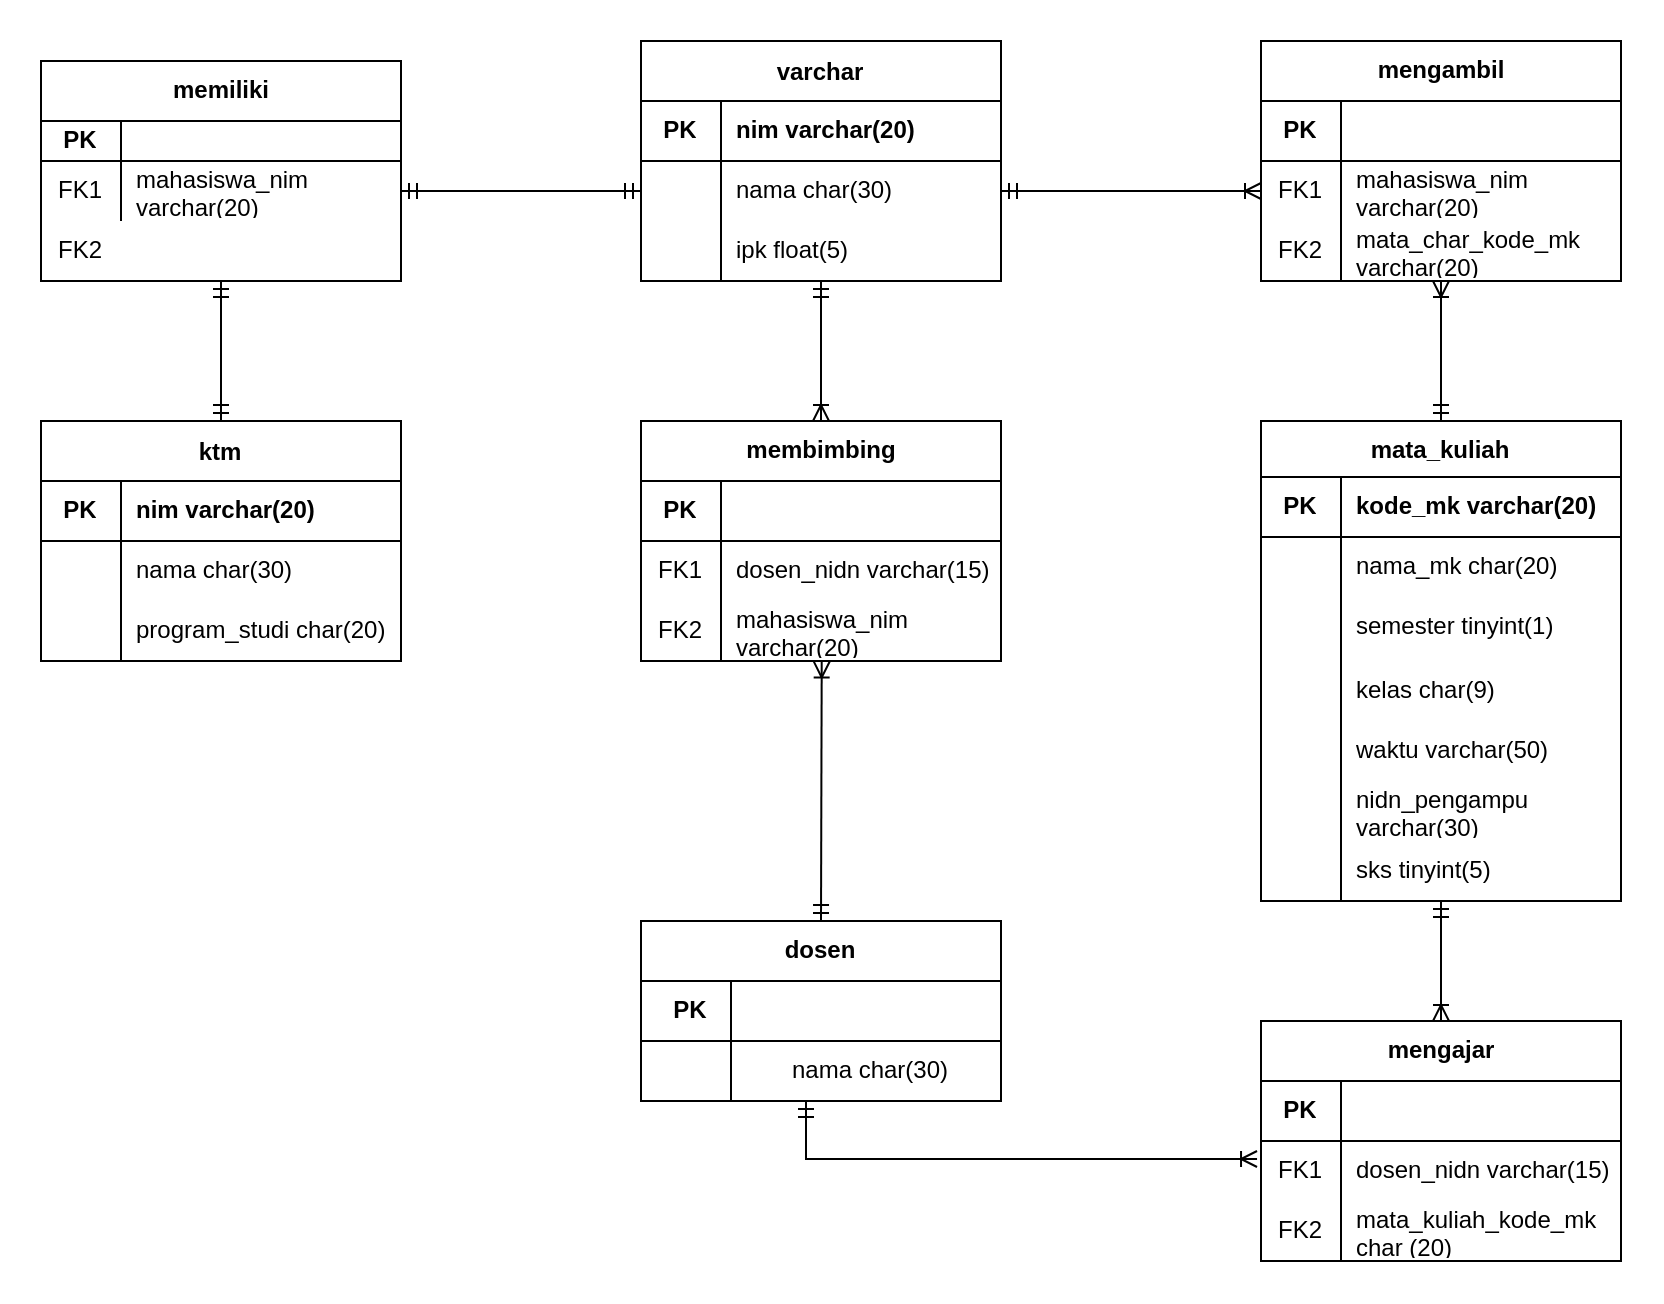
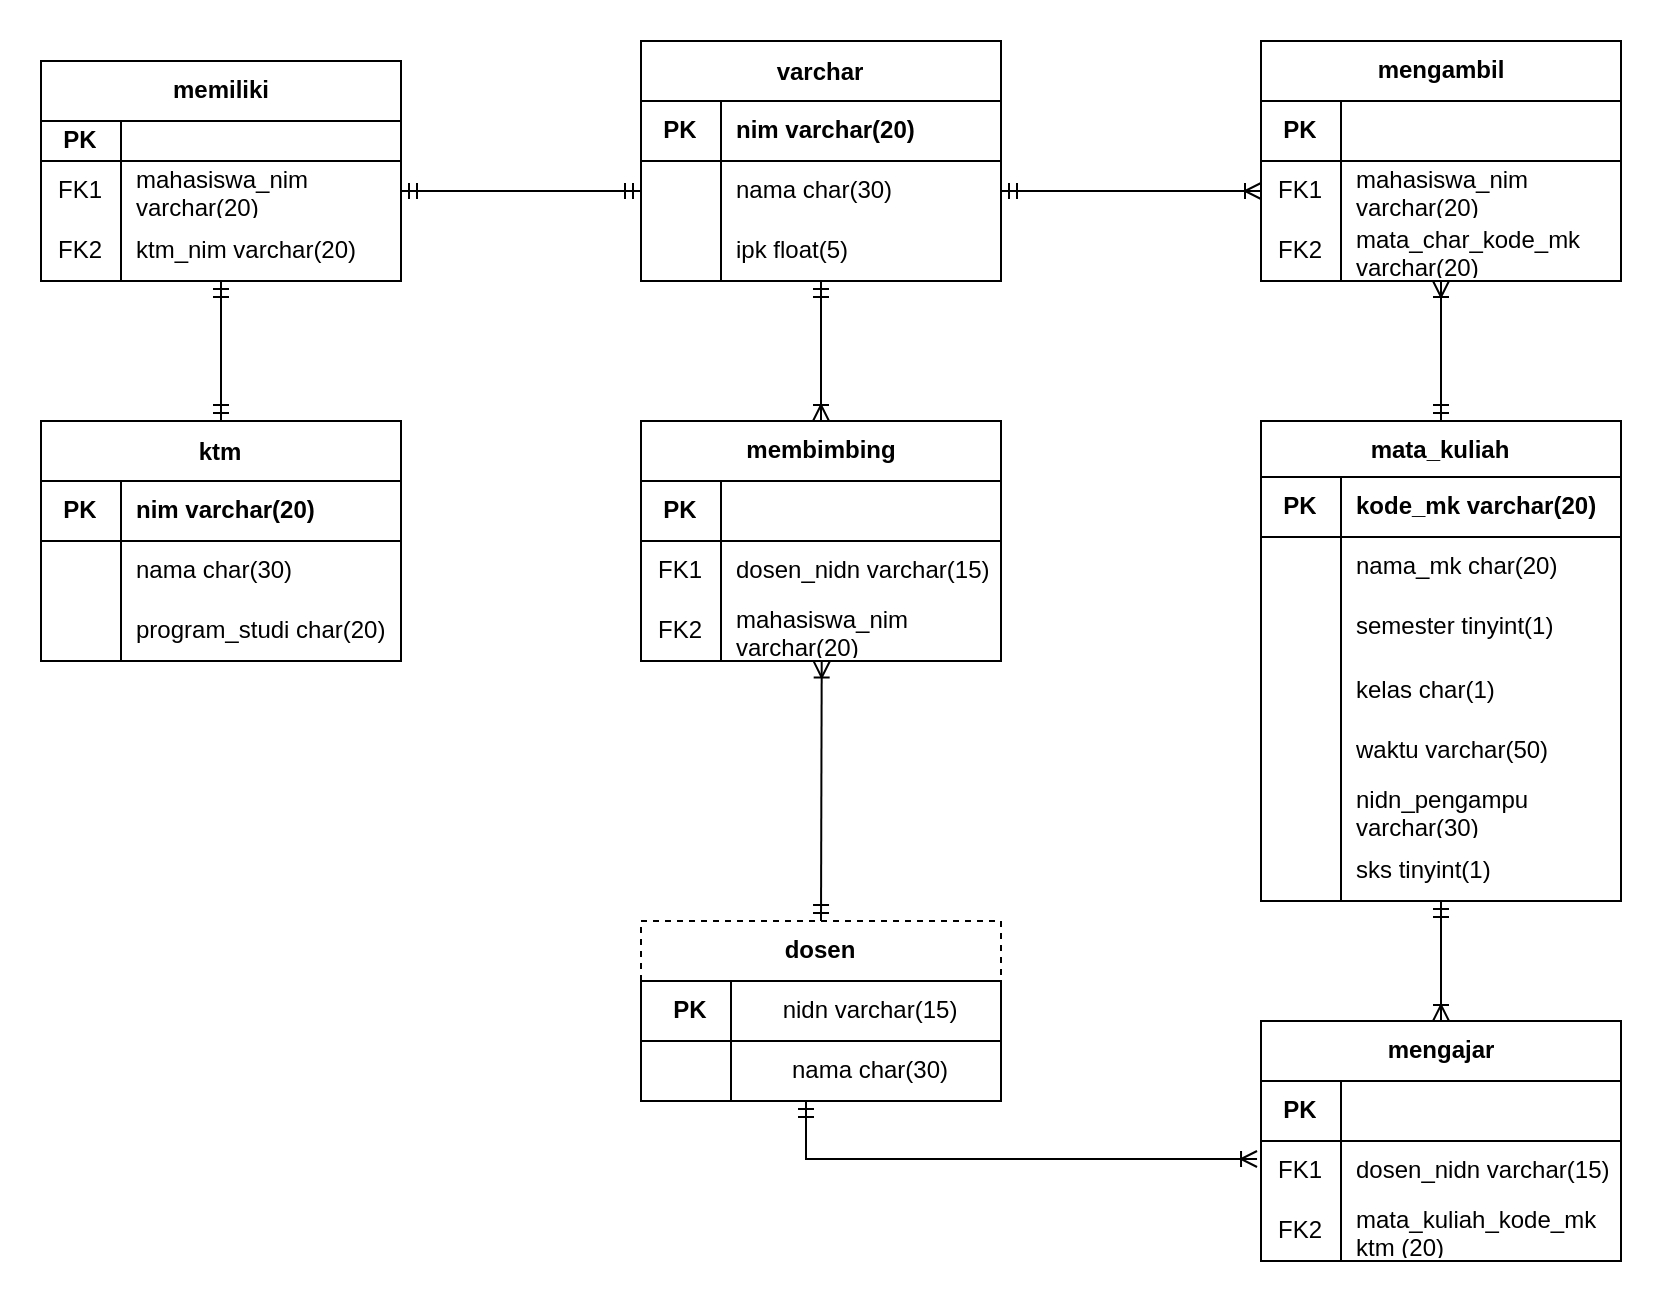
node "ktm_nim varchar(20)": added
node "kelas char(9)": label "kelas char(9)" -> "kelas char(1)"
node "sks tinyint(5)": label "sks tinyint(5)" -> "sks tinyint(1)"
node "dosen": style solid -> dashed
node "nidn varchar(15)": added
node "mata_kuliah_kode_mk char (20)": label "mata_kuliah_kode_mk char (20)" -> "mata_kuliah_kode_mk ktm (20)"
